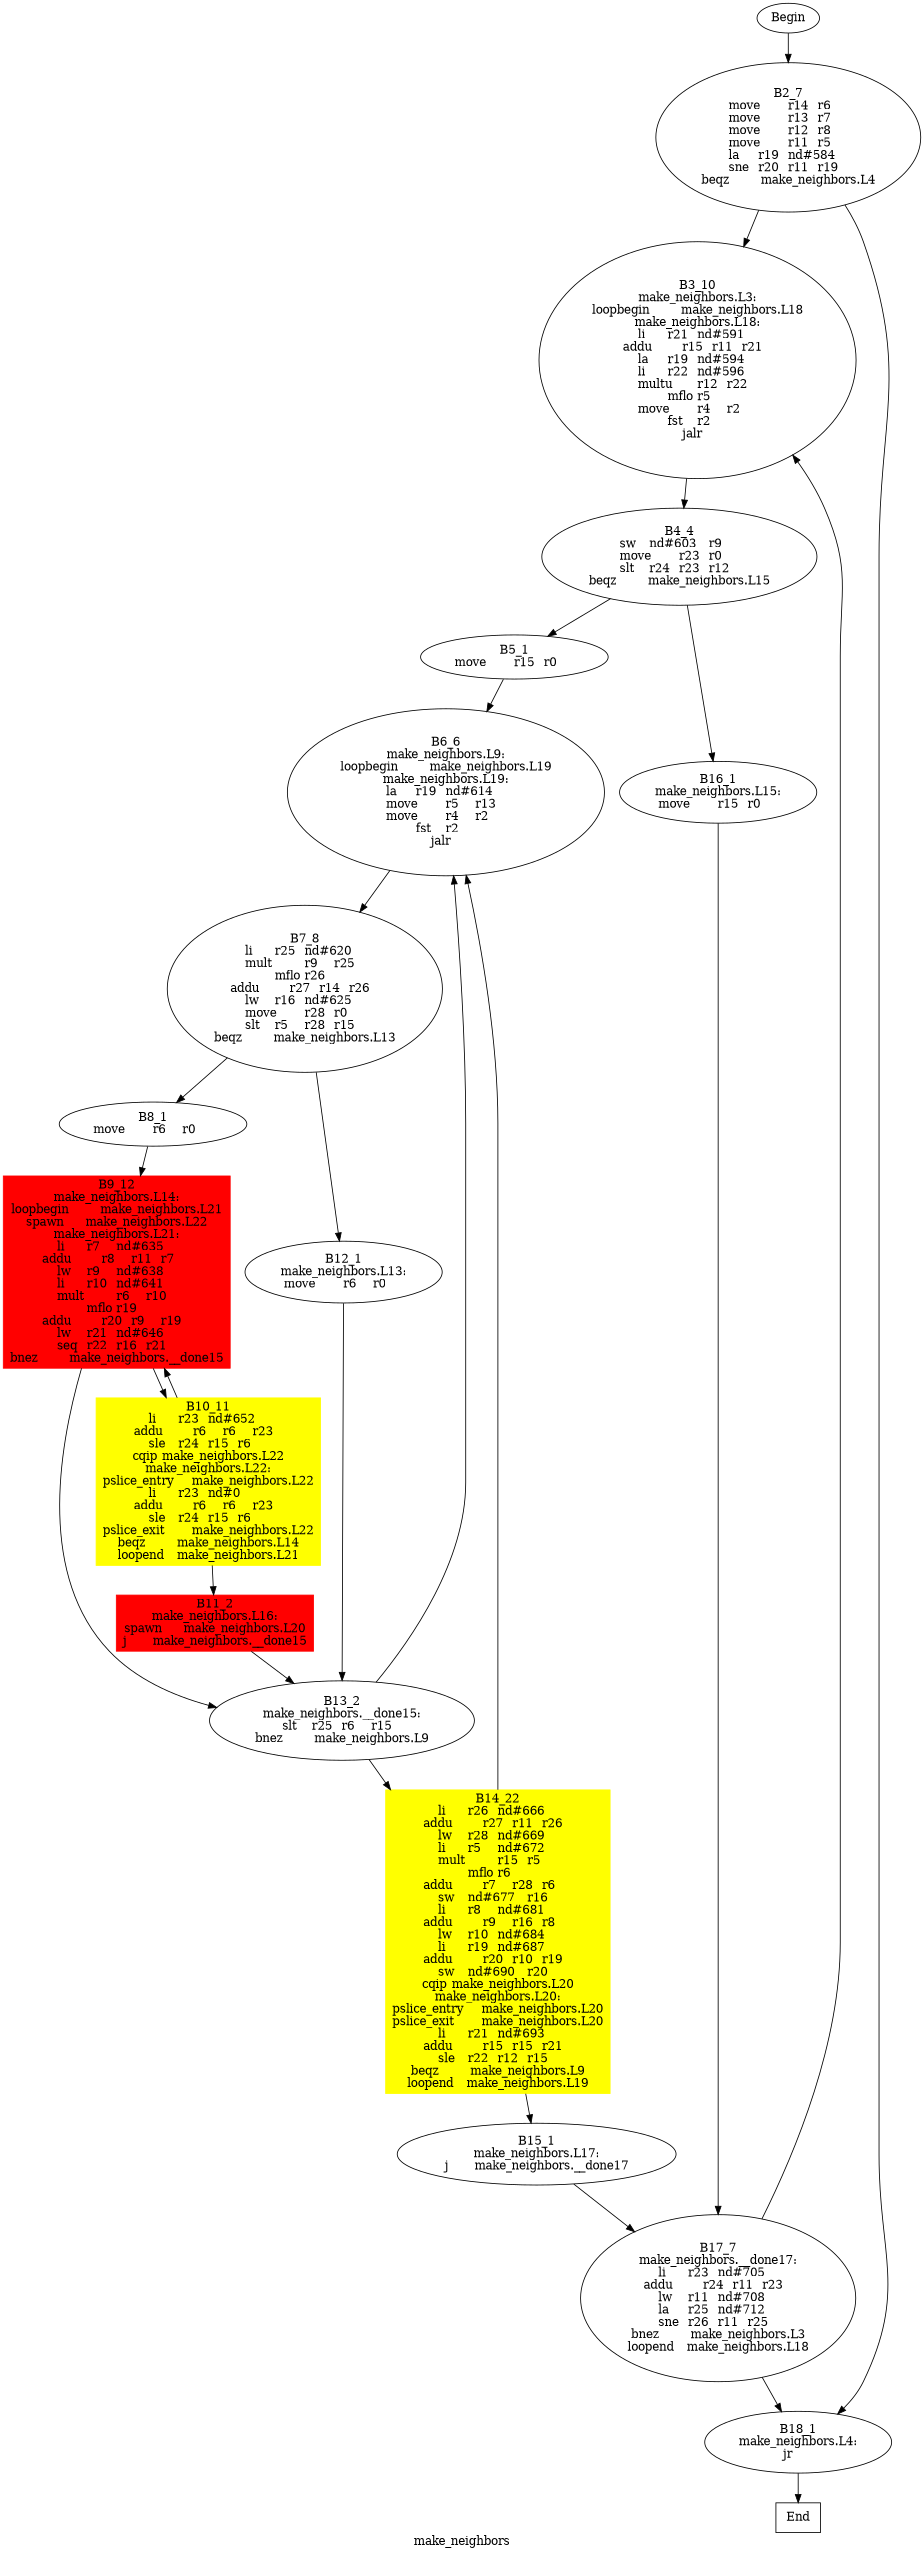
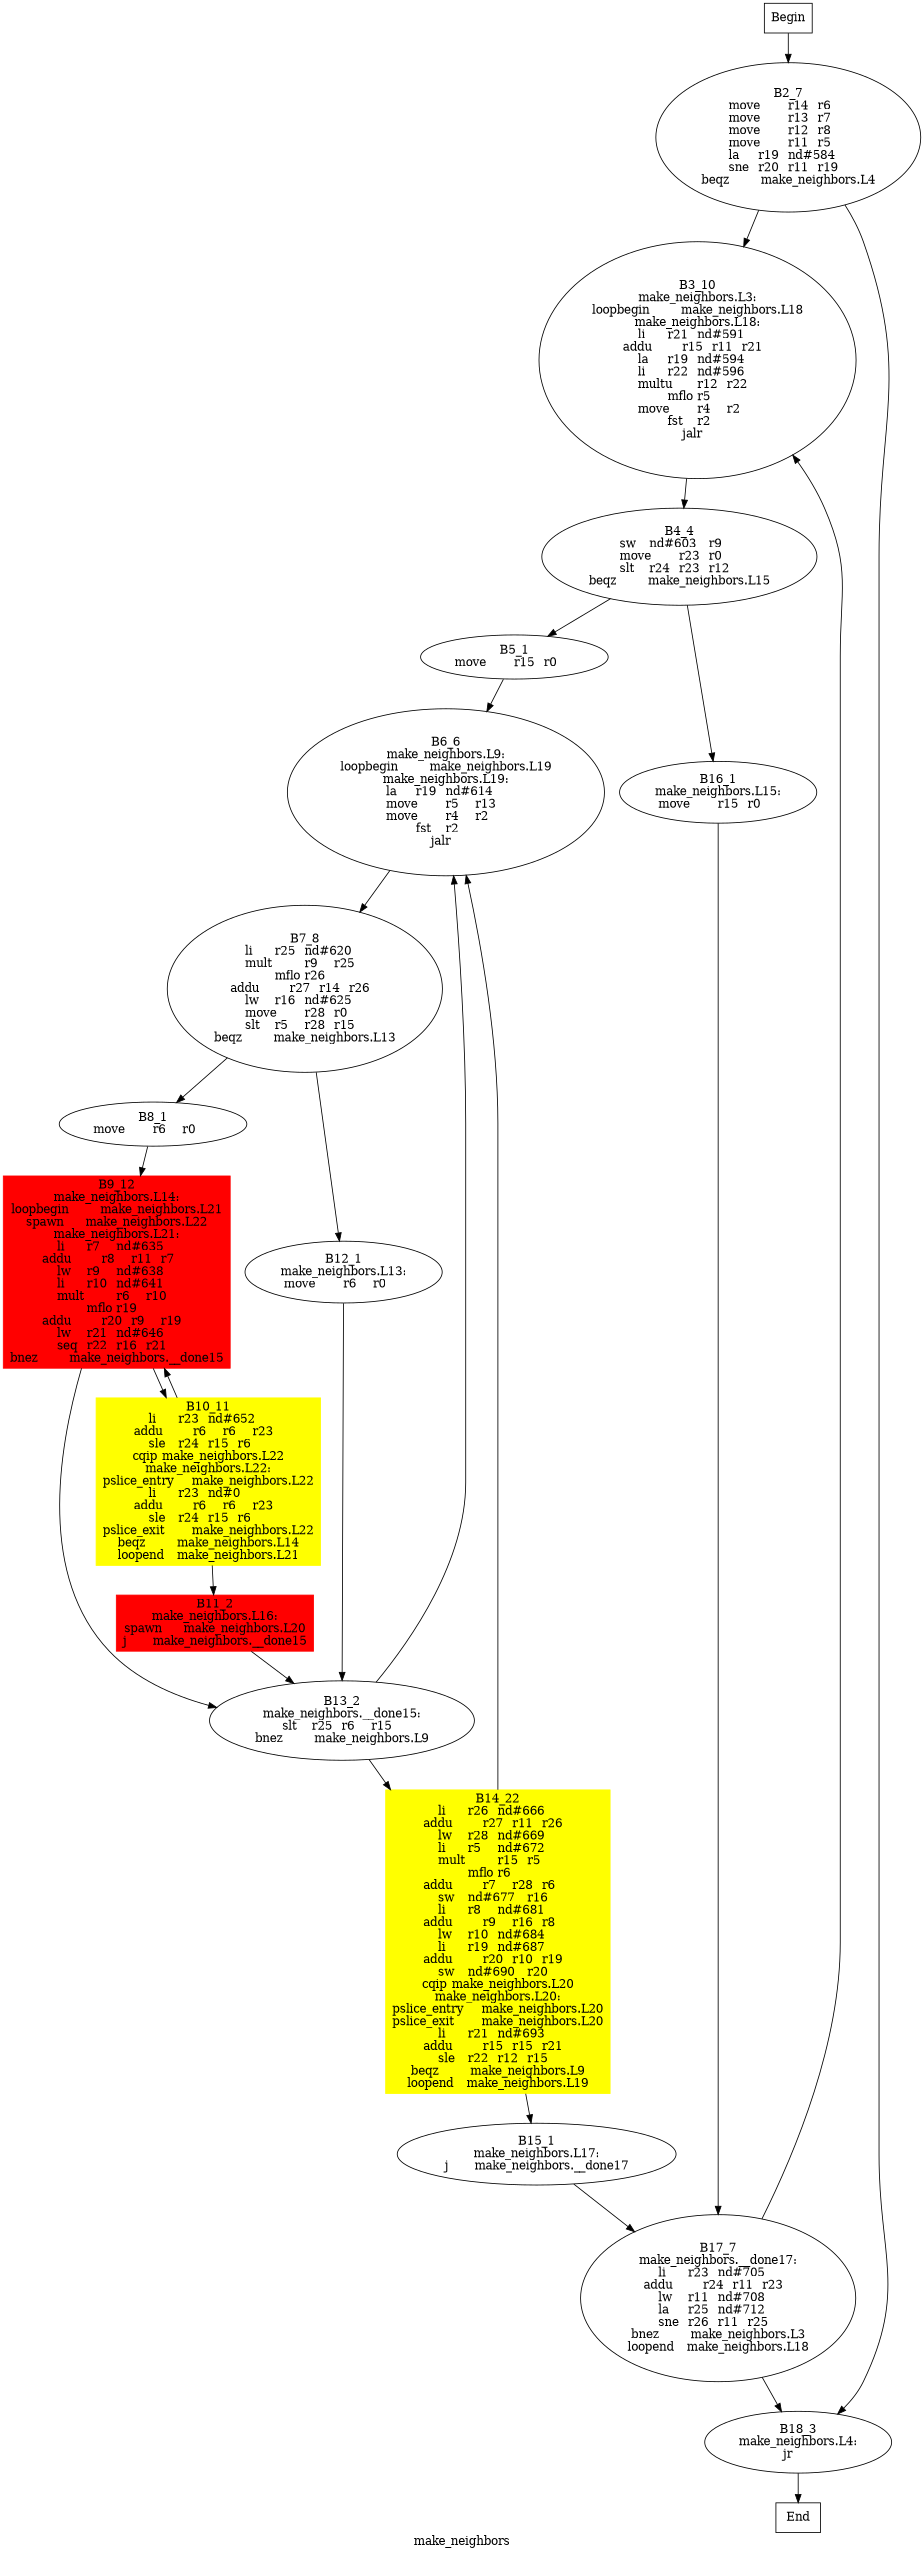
node "Begin": shape ellipse -> box
node "B18_1 make_neighbors.L4: jr": label "B18_1 make_neighbors.L4: jr" -> "B18_3 make_neighbors.L4: jr"
